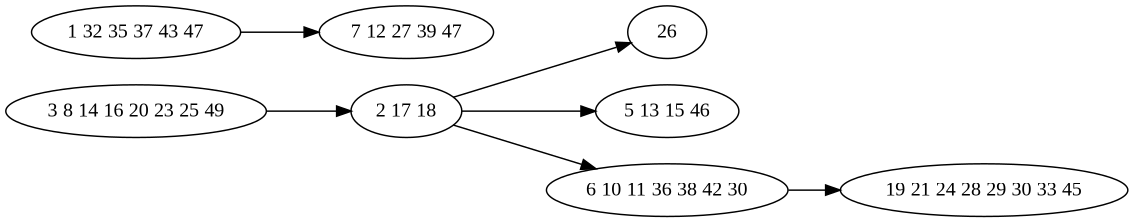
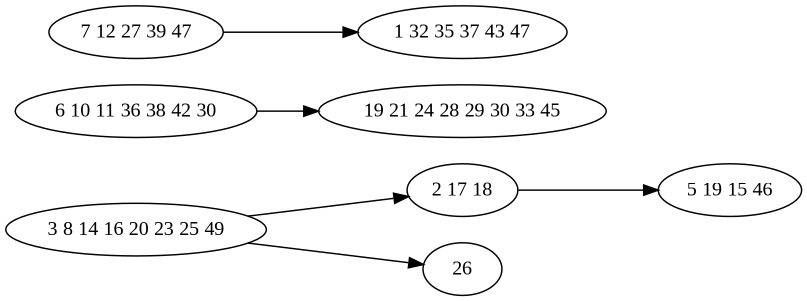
edge "1 32 35 37 43 47" -> "7 12 27 39 47": reversed
edge "2 17 18" -> "26": now "3 8 14 16 20 23 25 49" -> "26"
node "5 13 15 46": label "5 13 15 46" -> "5 19 15 46"
edge "2 17 18" -> "6 10 11 36 38 42 30": removed
